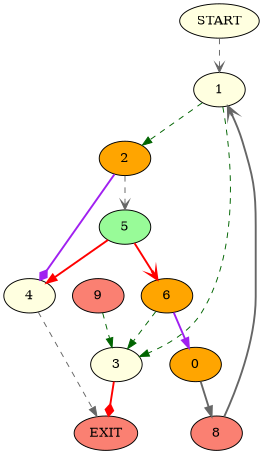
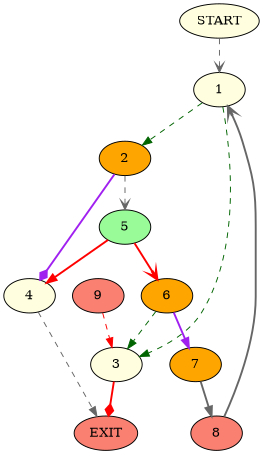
edge "9" -> "3": color darkgreen -> red
node "0": label "0" -> "7"
